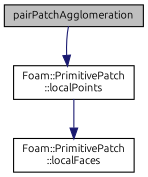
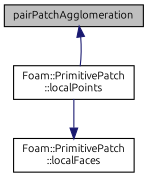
edge "pairPatchAgglomeration" -> "Foam::PrimitivePatch ::localPoints": reversed
